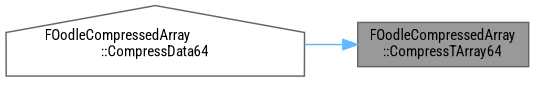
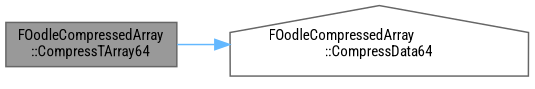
edge "FOodleCompressedArray ::CompressData64" -> "FOodleCompressedArray ::CompressTArray64": reversed
